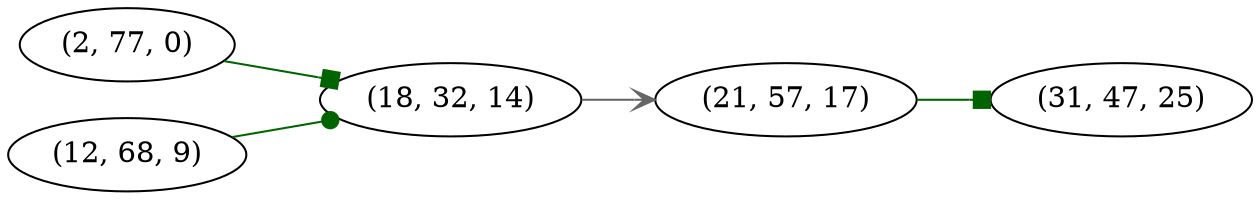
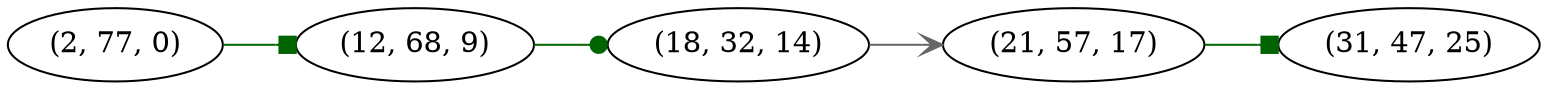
edge "(2, 77, 0)" -> "(18, 32, 14)": now "(2, 77, 0)" -> "(12, 68, 9)"
